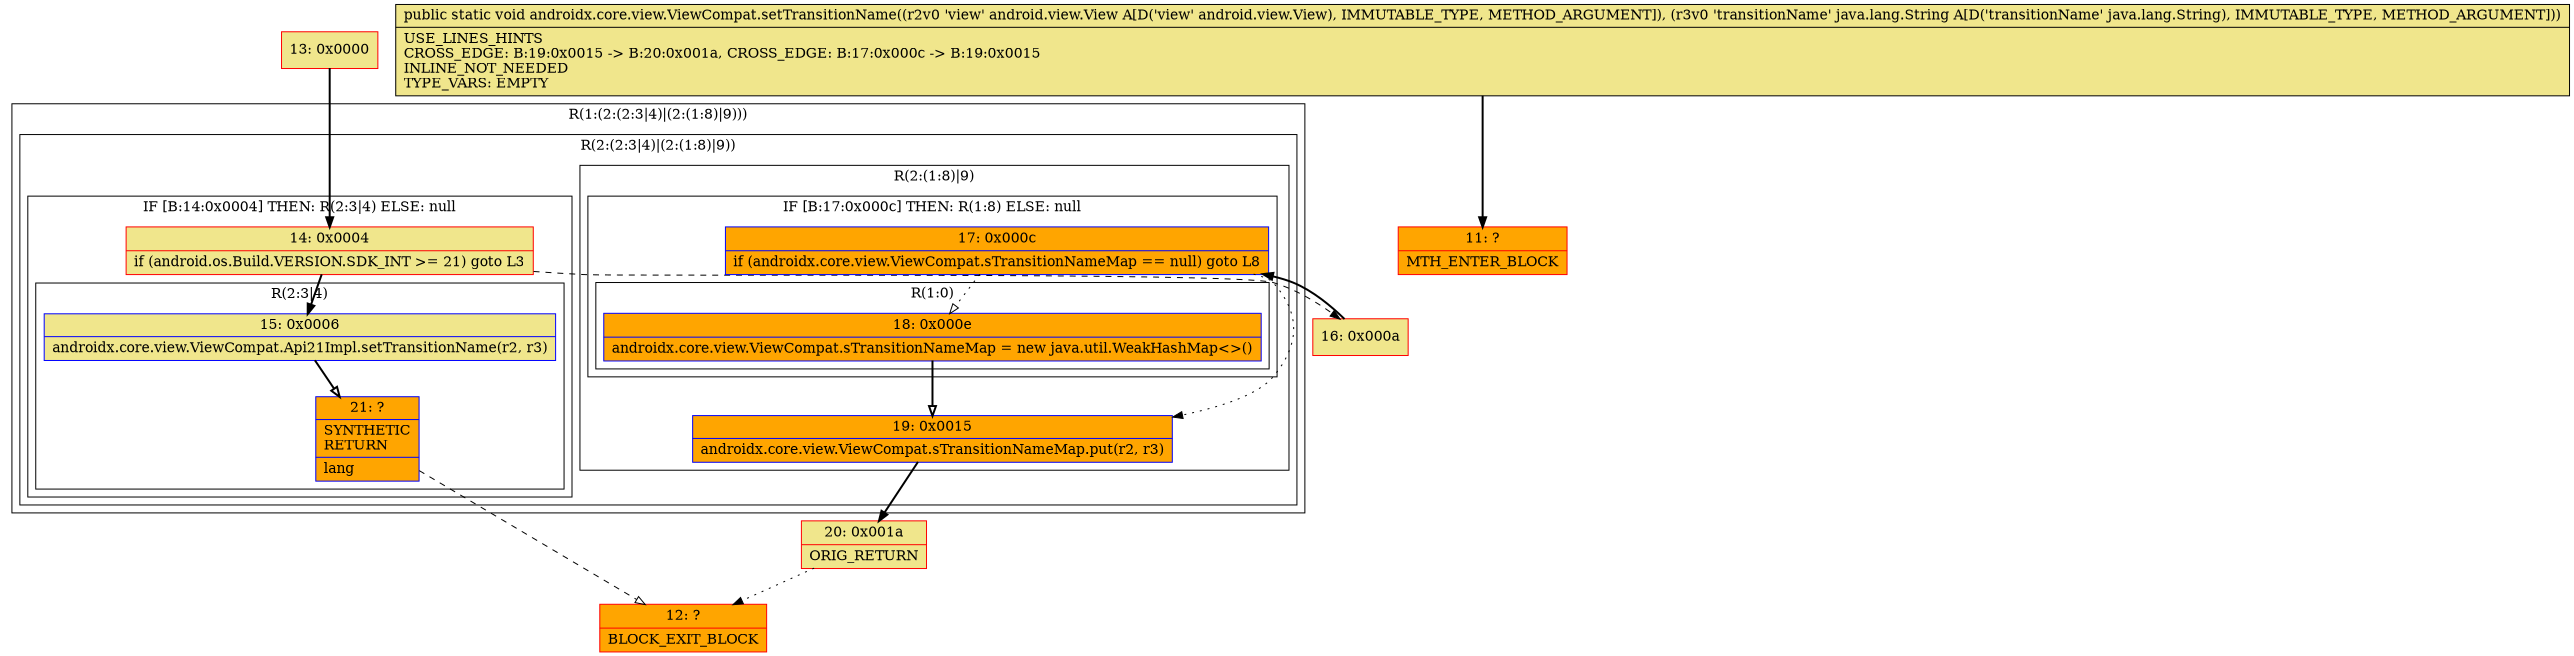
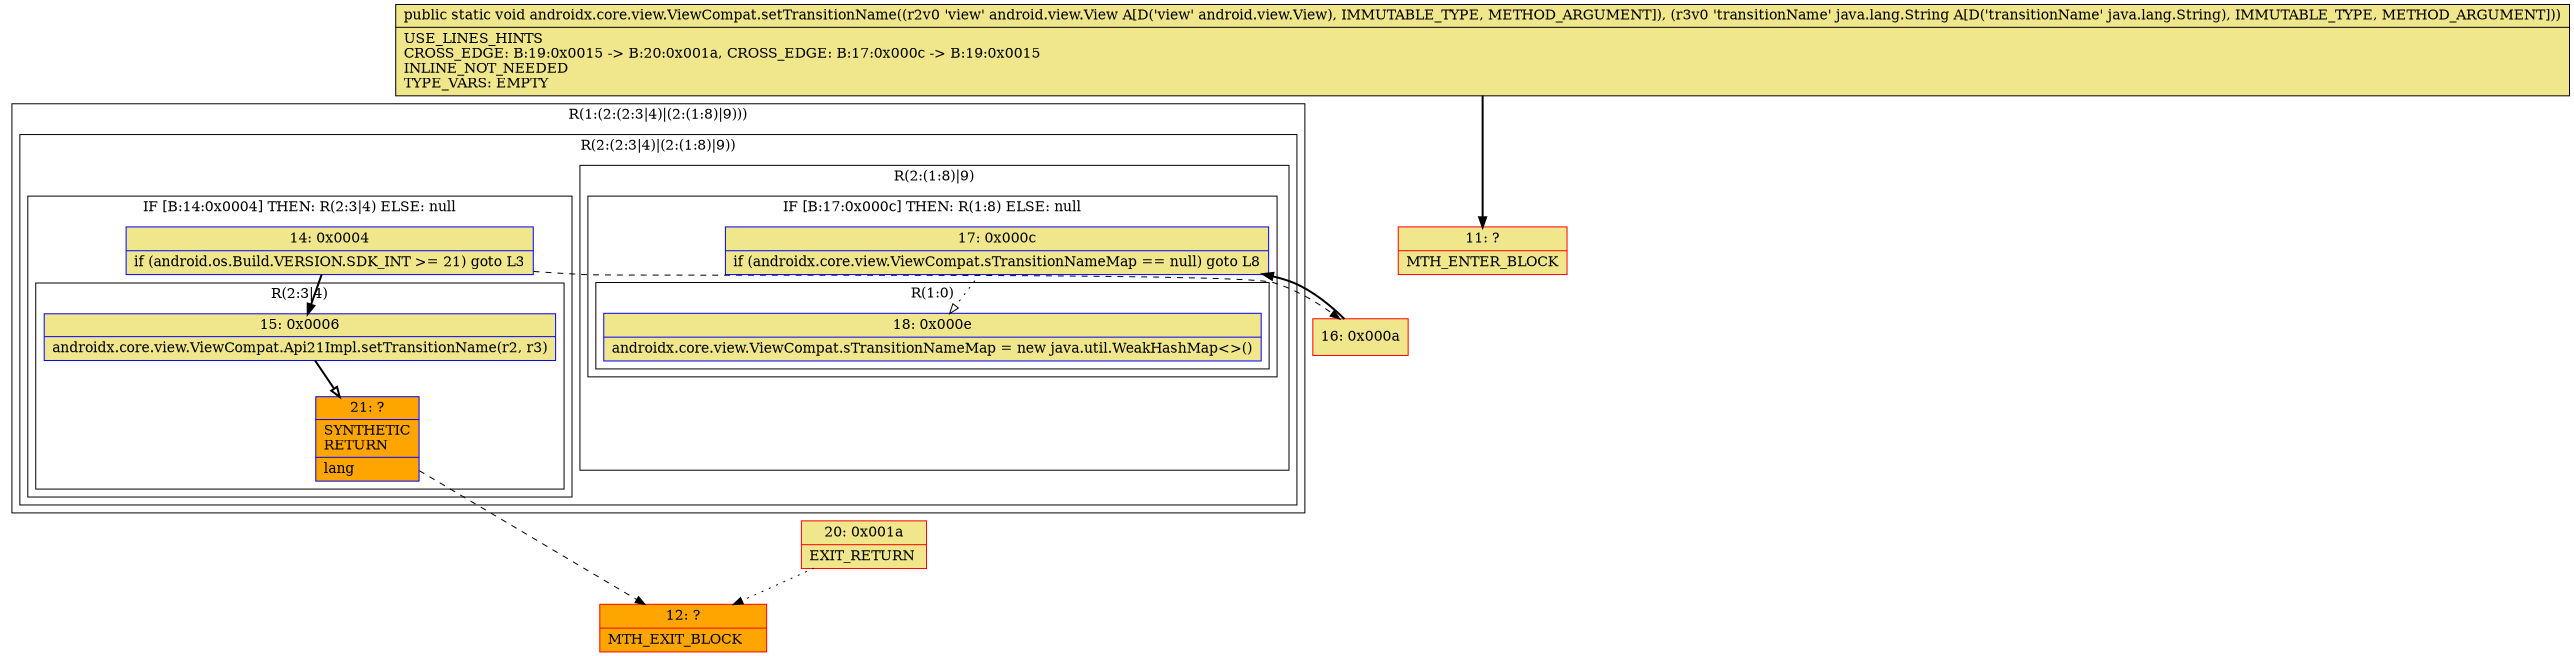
node "13: 0x0000": removed
node "14: 0x0004": color red -> blue
node "17: 0x000c": fillcolor orange -> khaki
node "11: ?": fillcolor orange -> khaki
node "18: 0x000e": fillcolor orange -> khaki
node "19: 0x0015": removed
edge "21: ?" -> "12: ?": arrowhead onormal -> normal
node "20: 0x001a": text "ORIG_RETURN" -> "EXIT_RETURN"
node "12: ?": text "BLOCK_EXIT_BLOCK" -> "MTH_EXIT_BLOCK"
